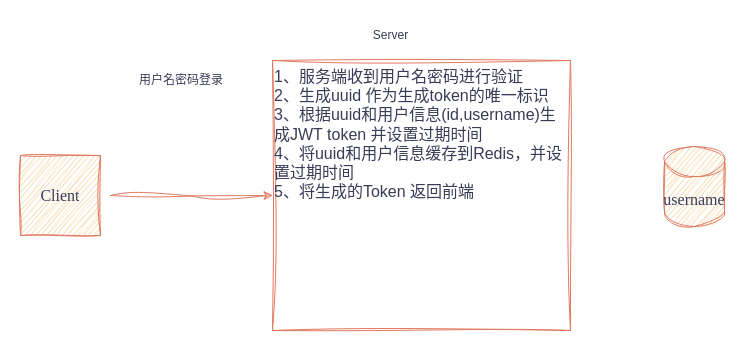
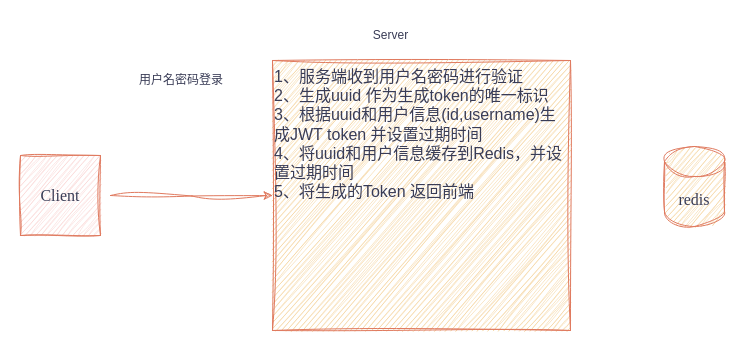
node "Client": fillcolor #f2cc8f -> #f8cecc
node "1、服务端收到用户名密码进行验证 2、生成uuid 作为生成token的唯一标识 3、根据uuid和用户信息(id,username)生成JWT token 并设置过期时间 4、将uuid和用户信息缓存到Redis，并设置过期时间 5、将生成的Token 返回前端": fillcolor #ffffff -> #f2cc8f
node "username": label "username" -> "redis"
